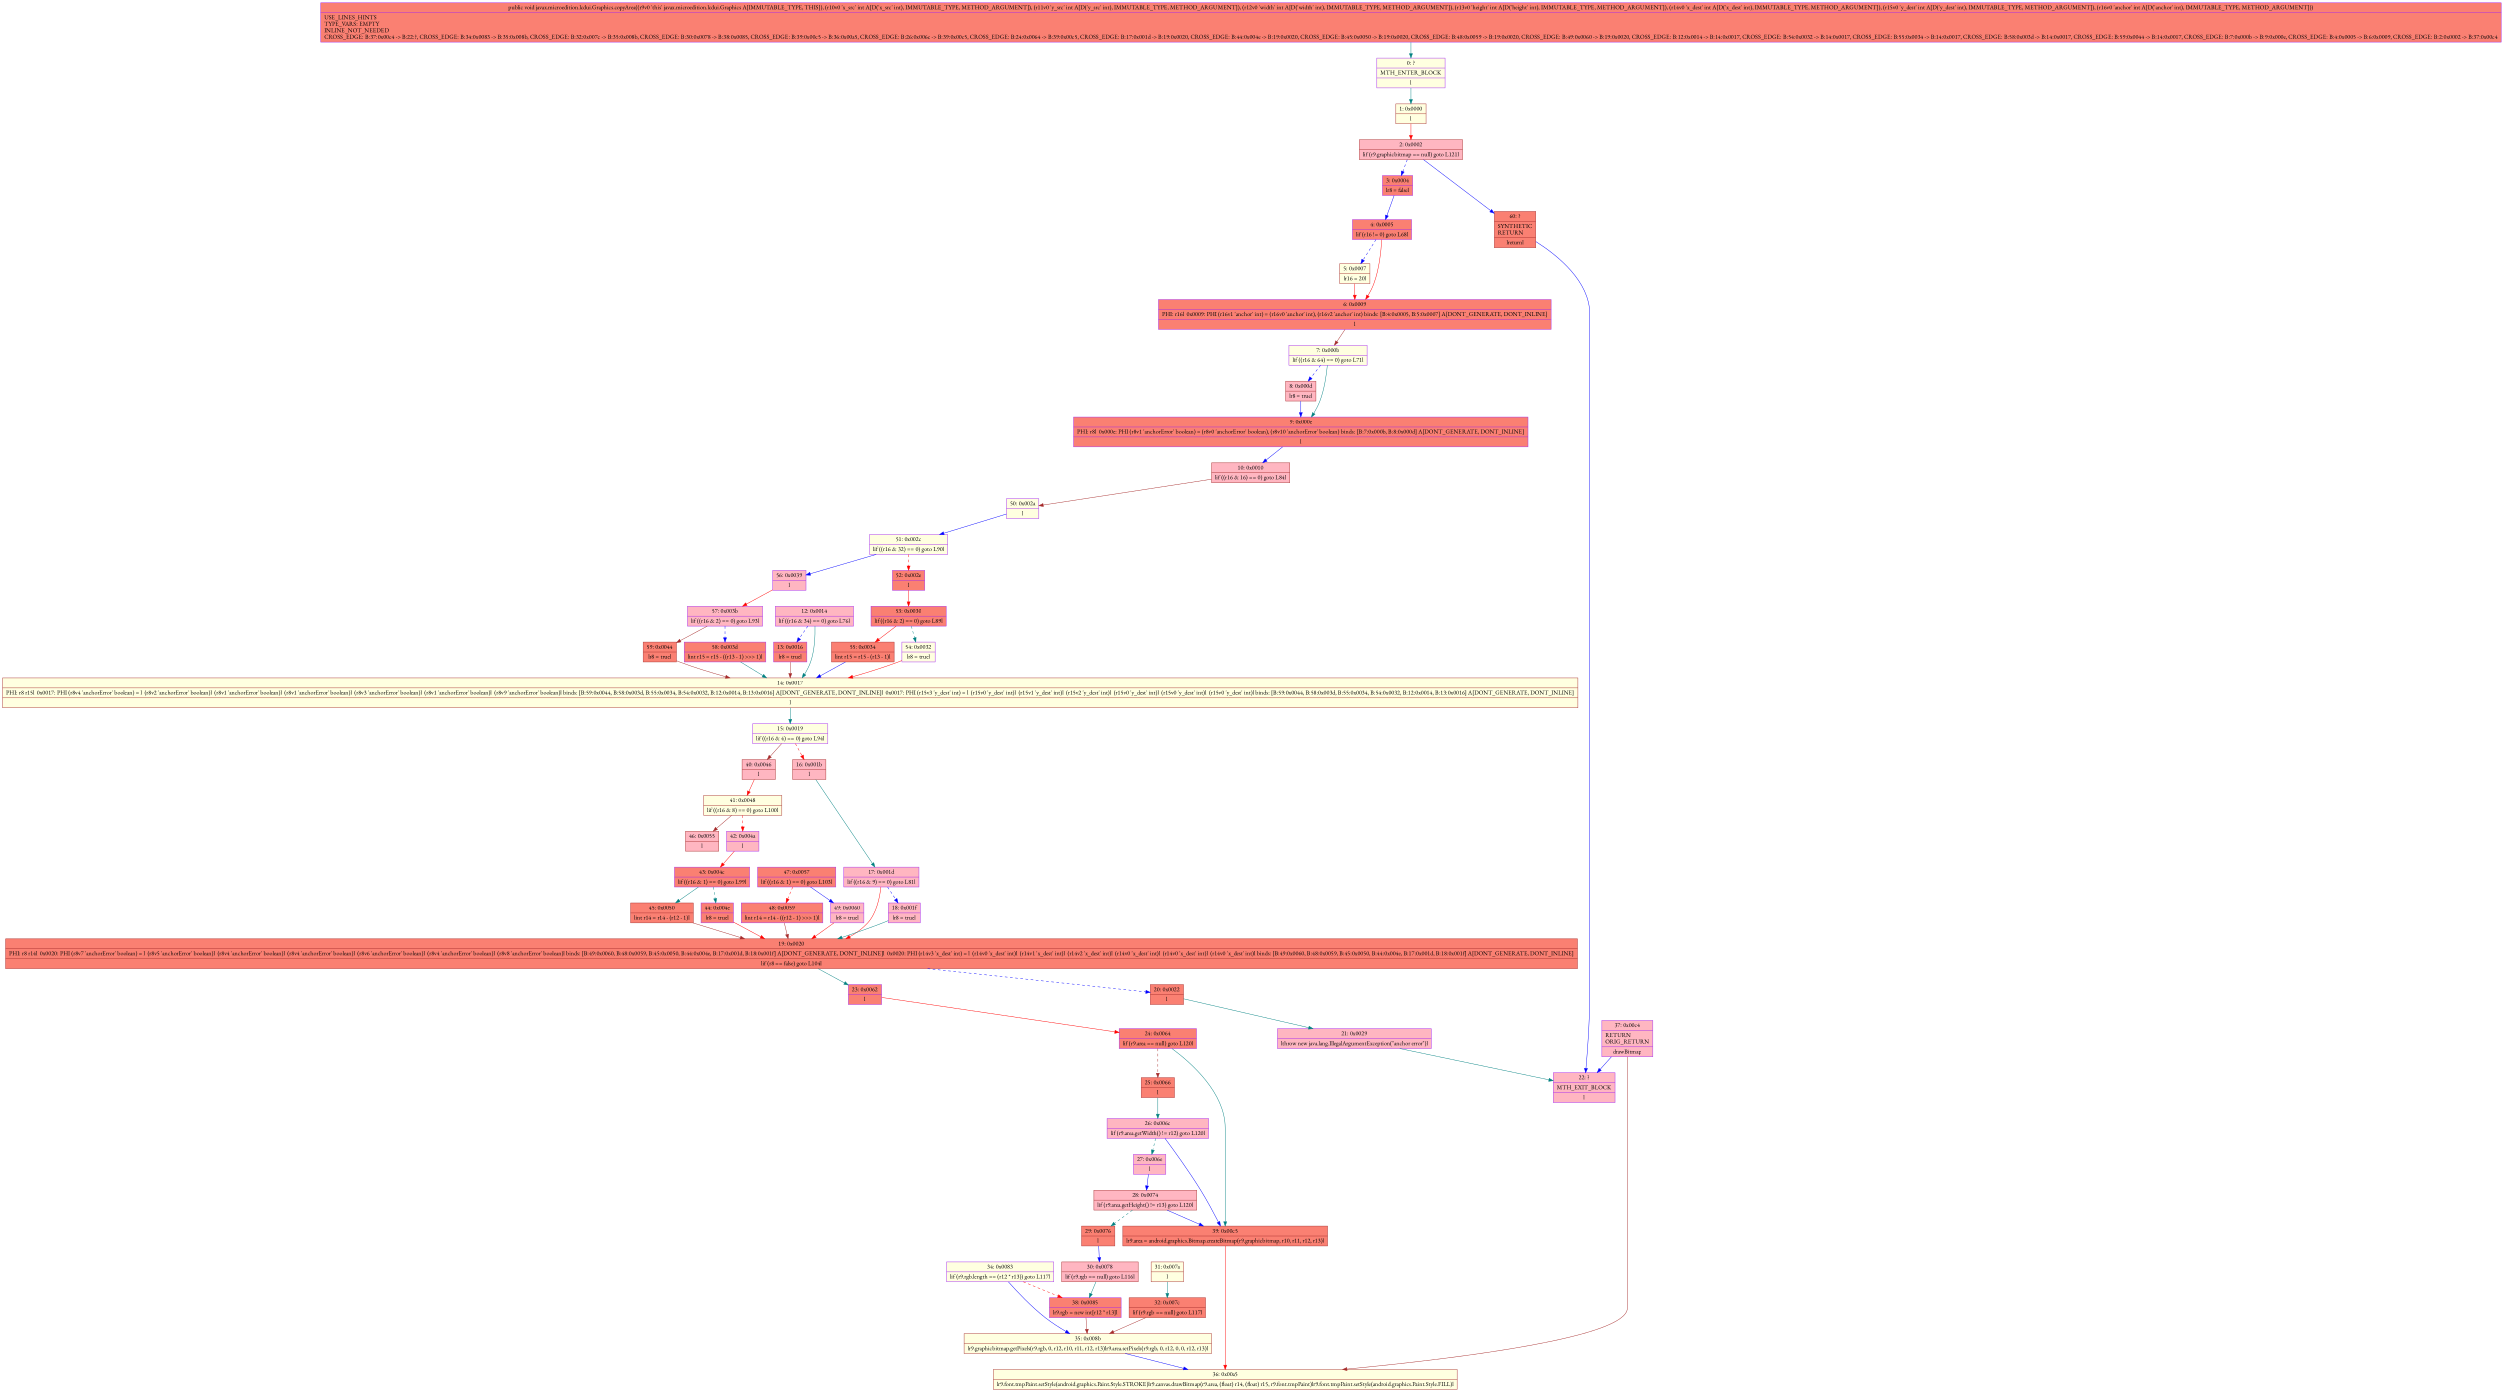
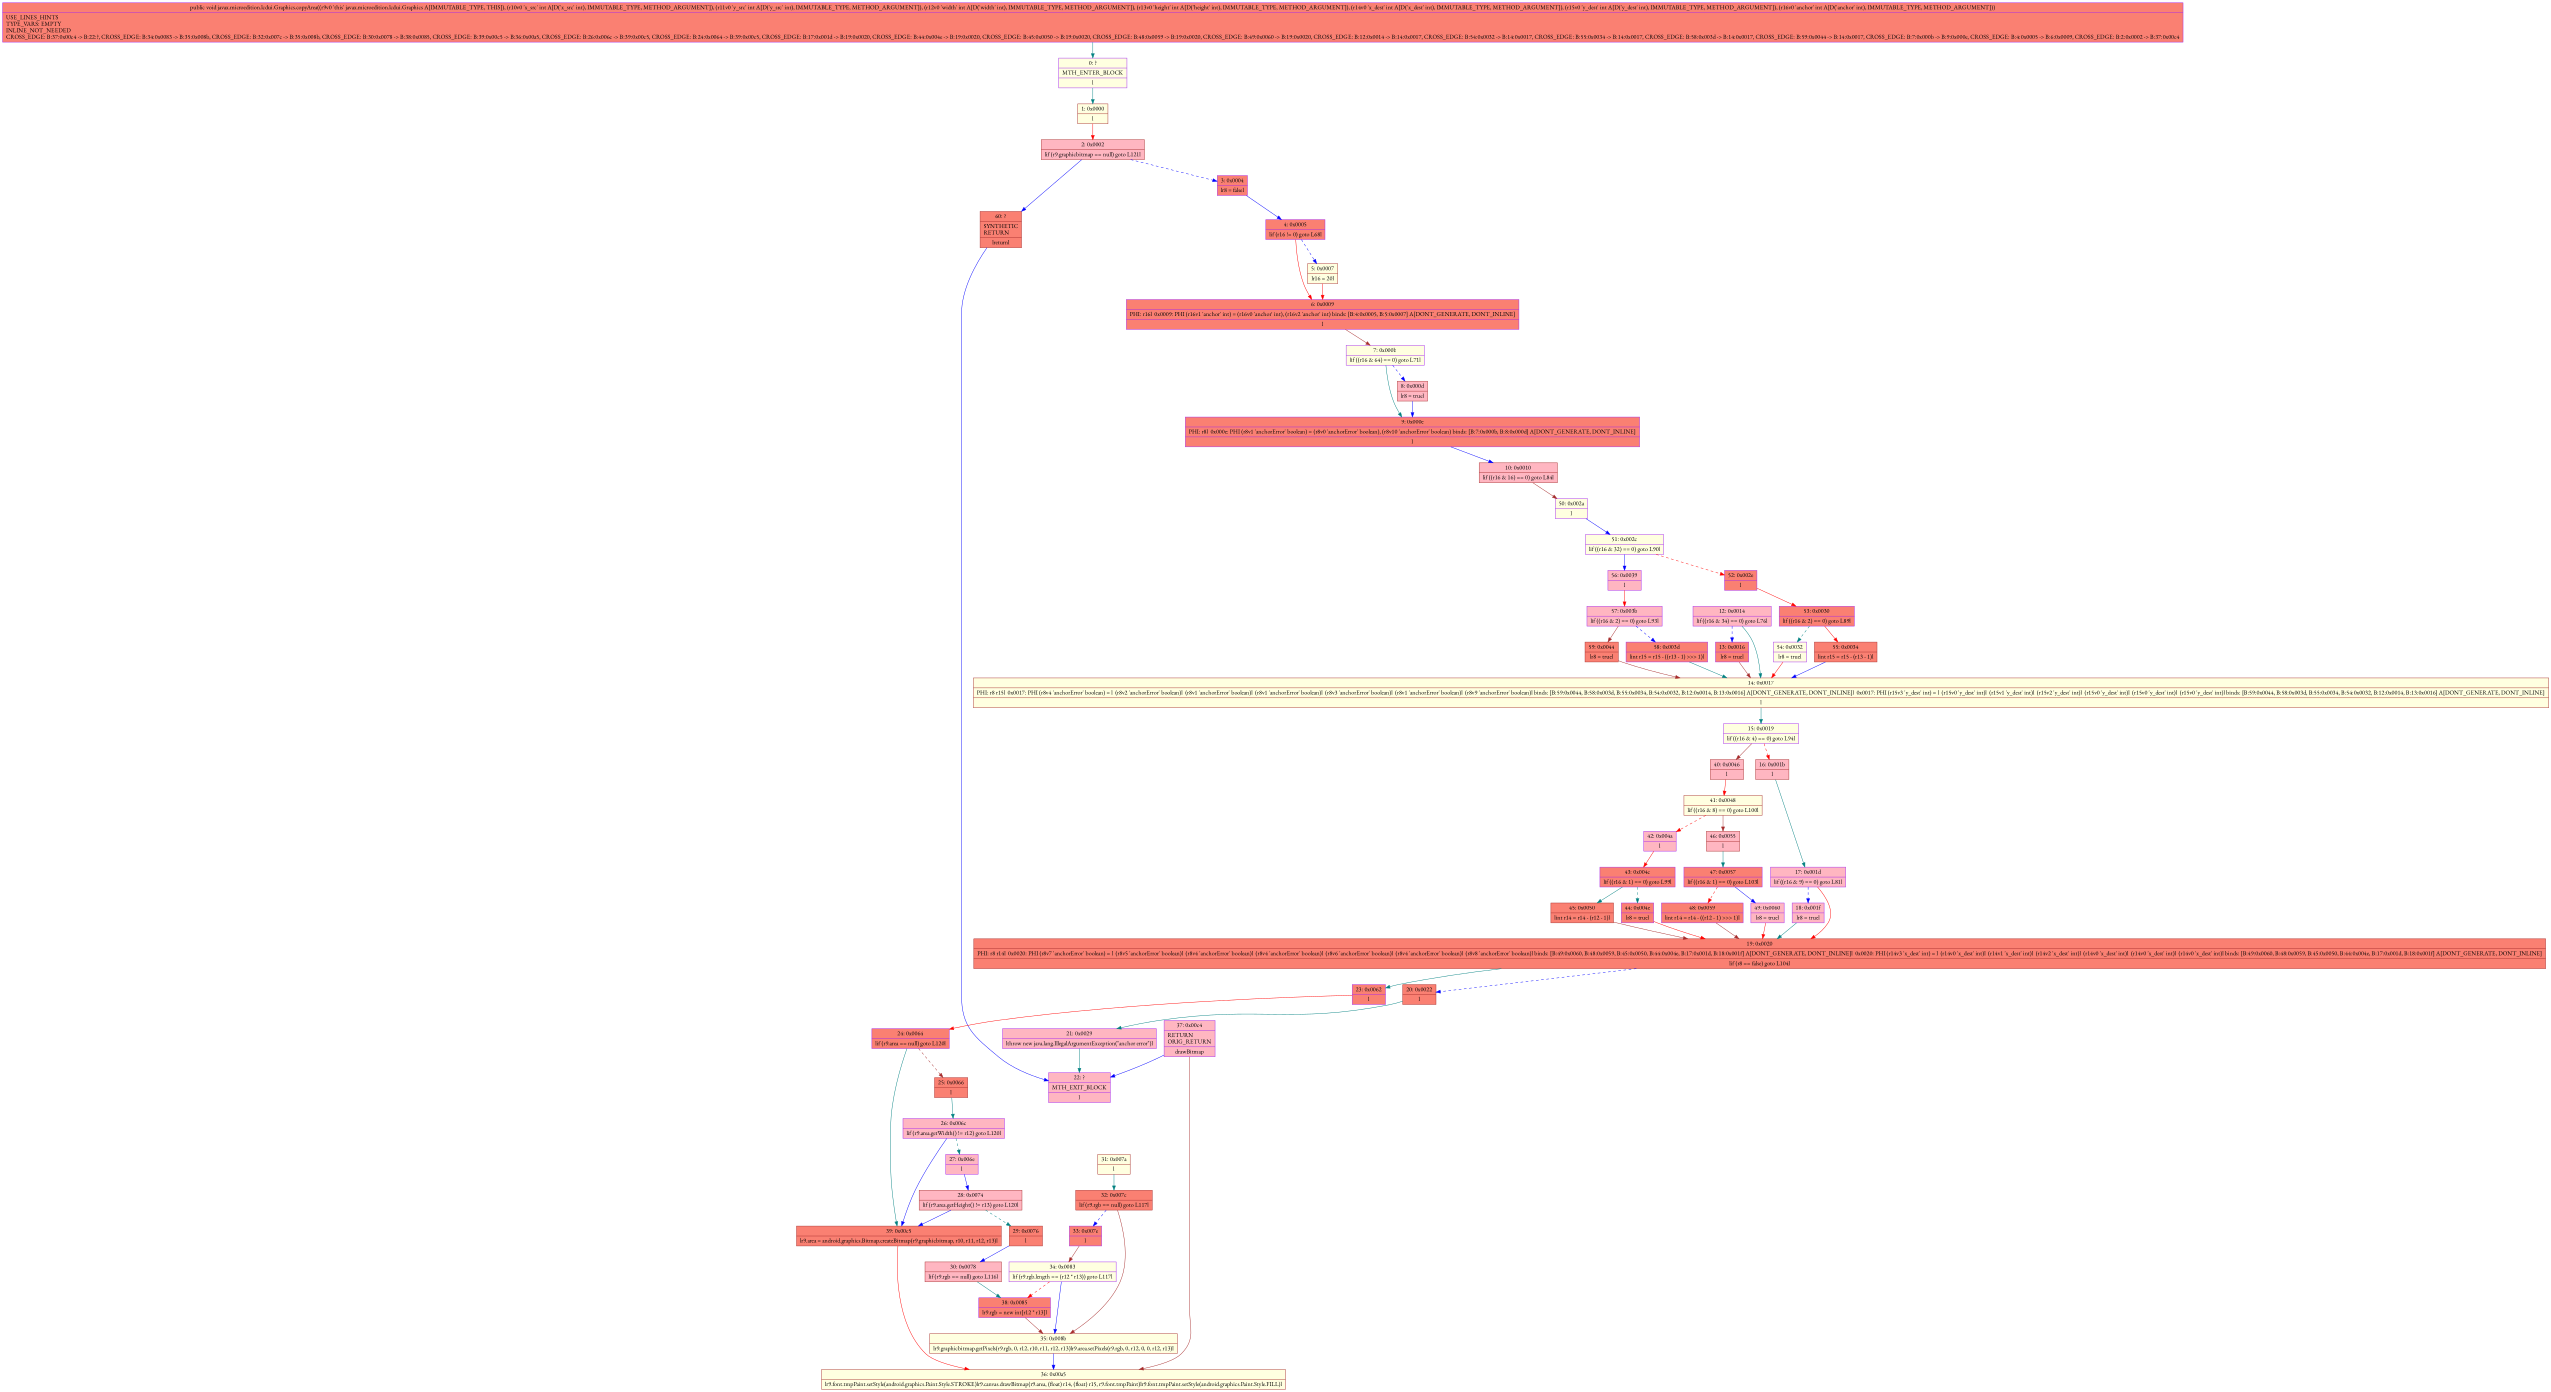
edge "46: 0x0055" -> "47: 0x0057": added
node "33: 0x007e": added
